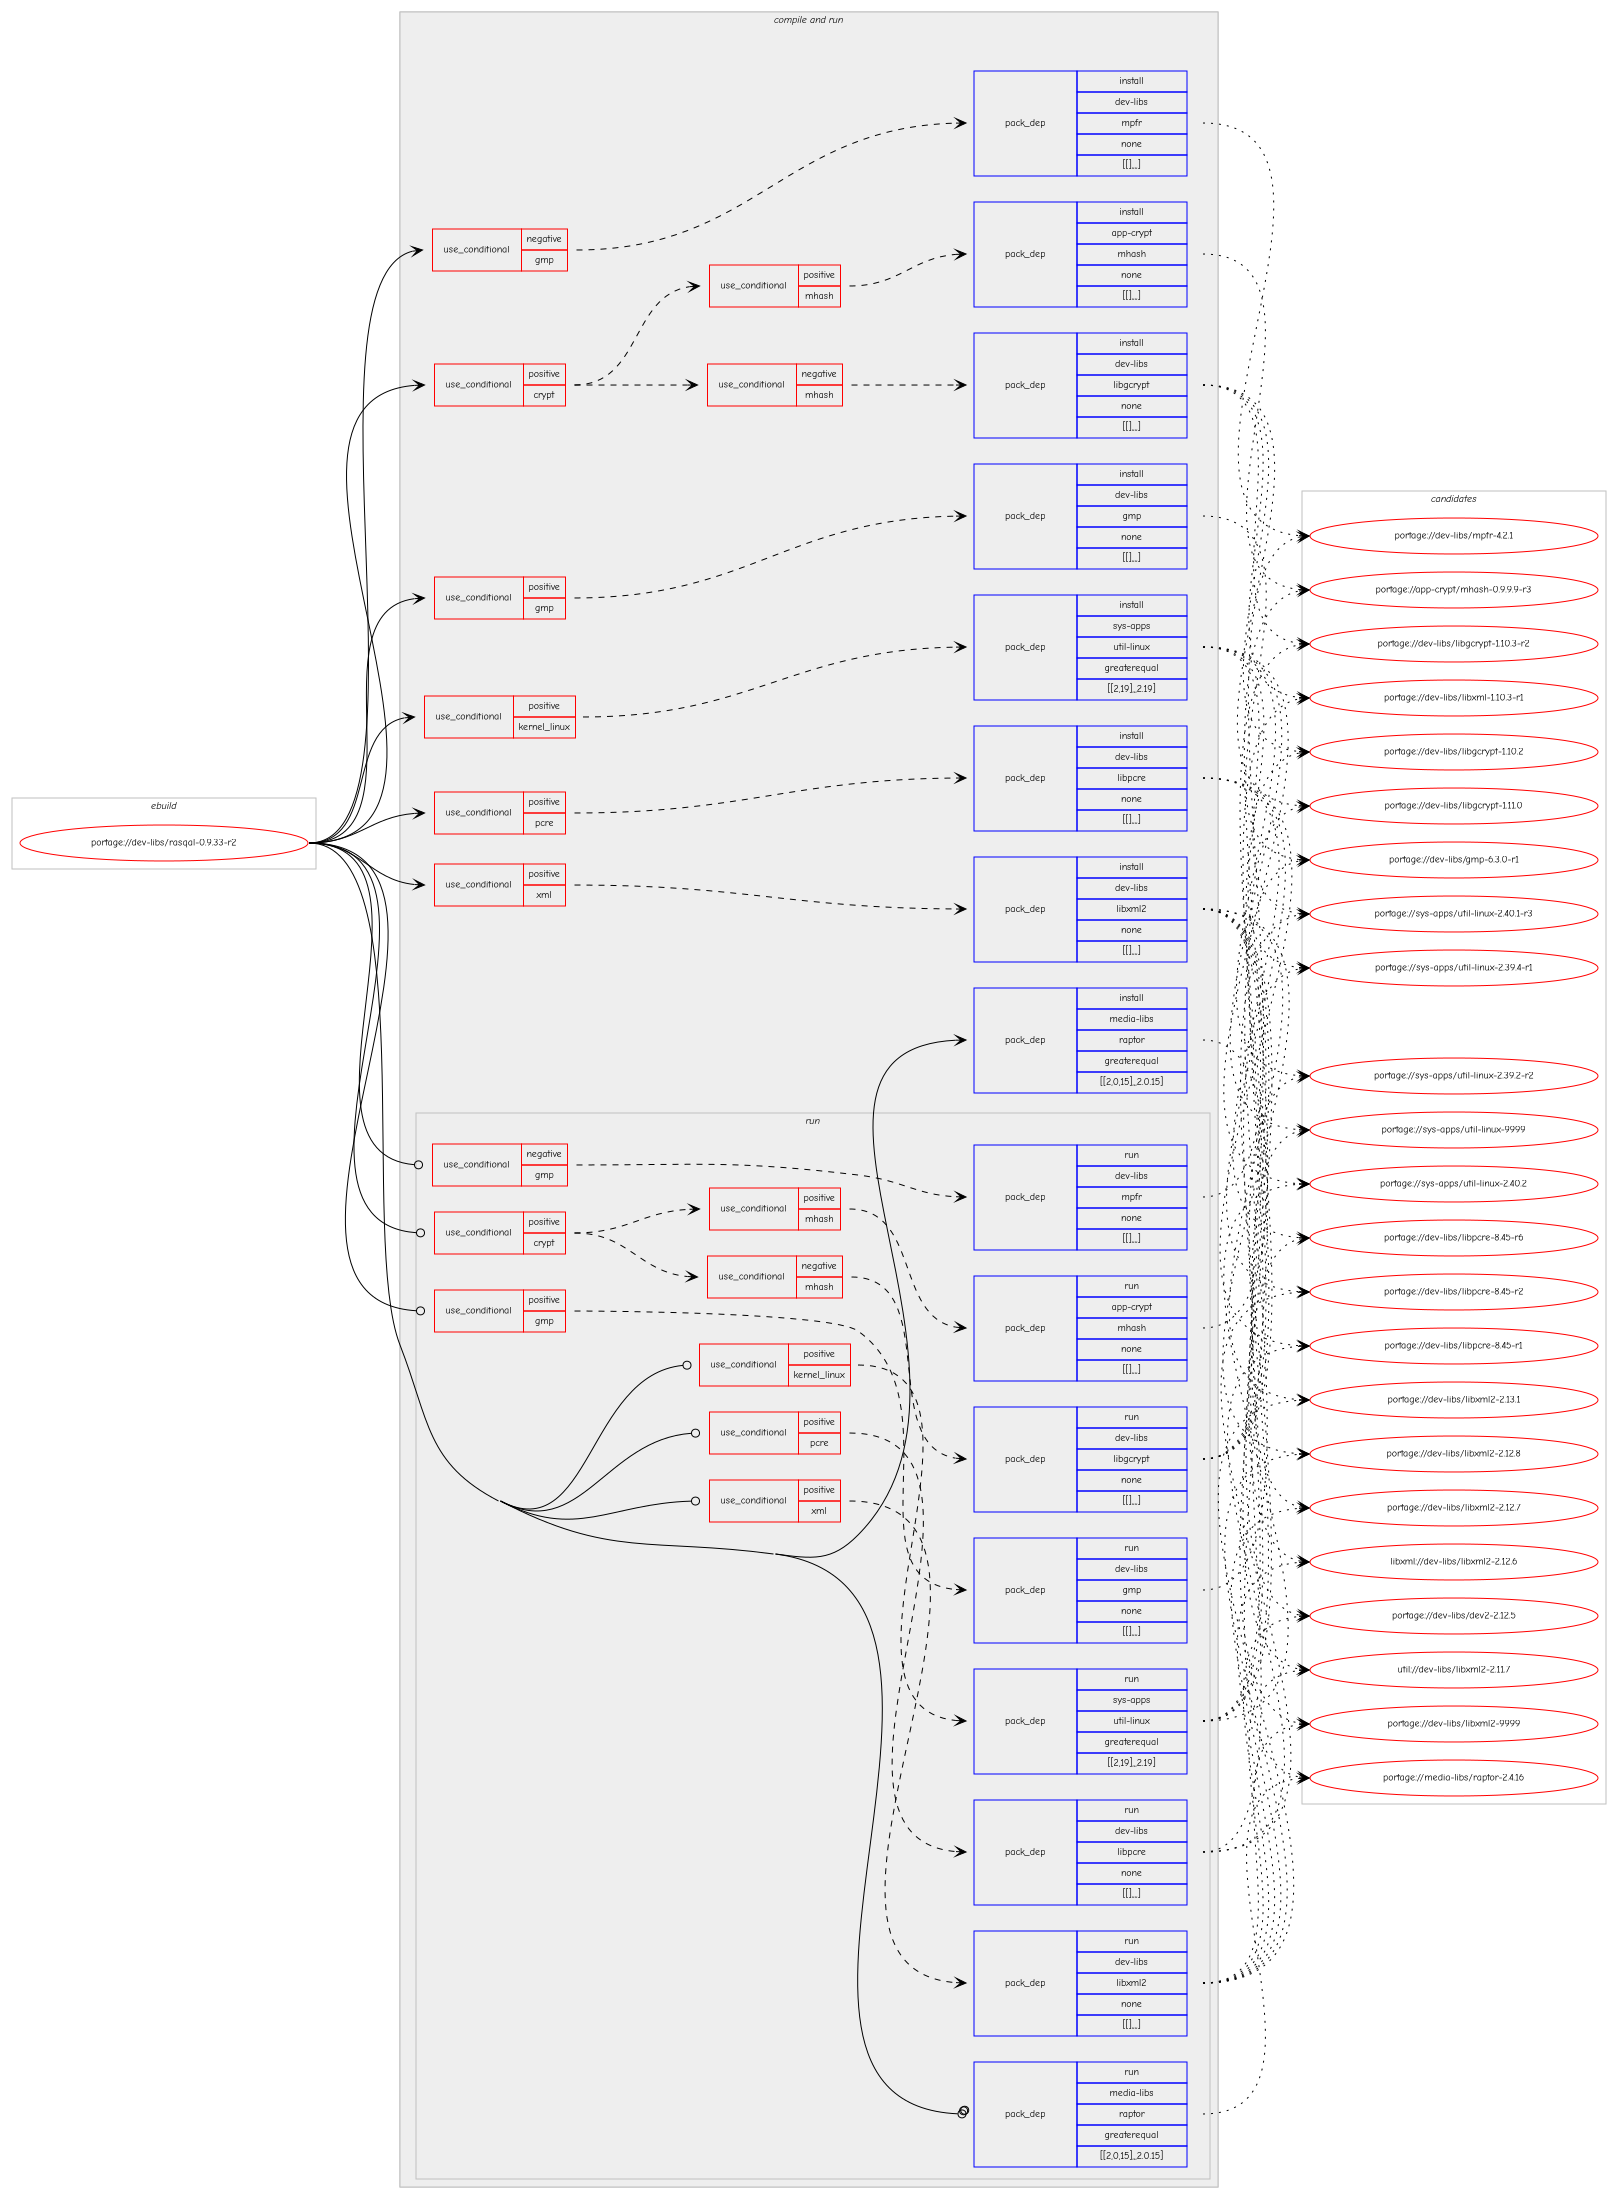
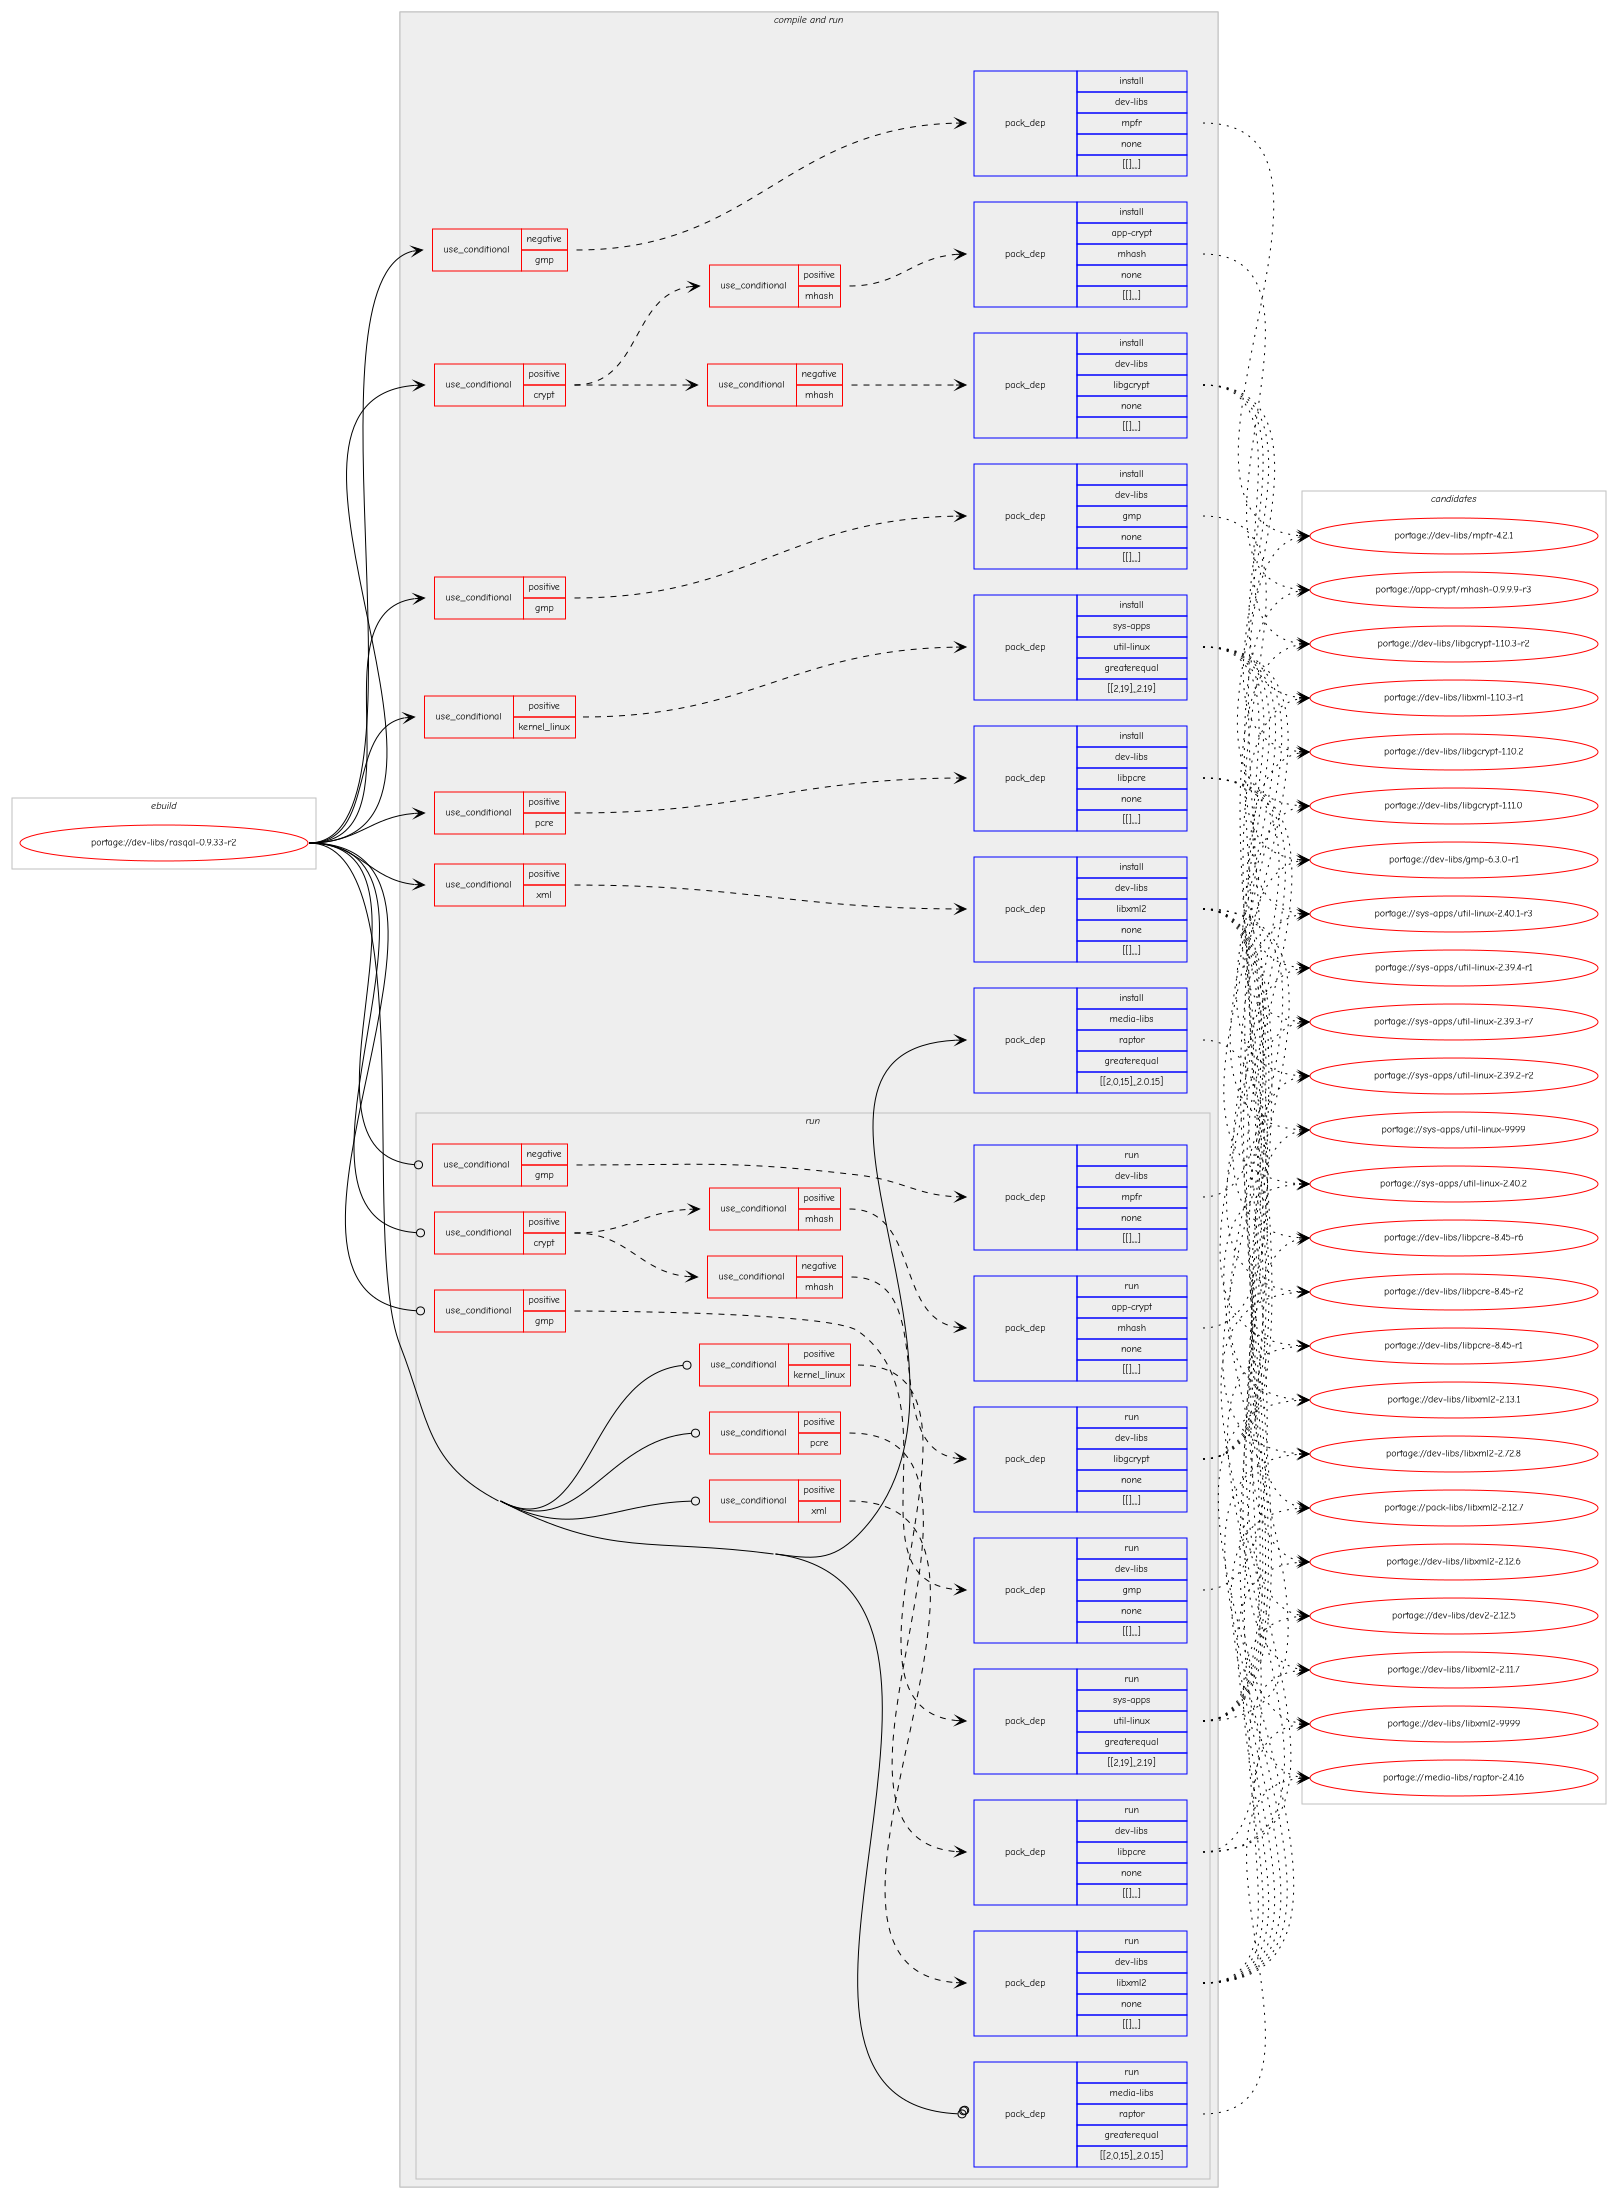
node "portage://sys-apps/util-linux-2.39.3-r7": added
node "portage://dev-libs/libxml2-2.12.8": label "portage://dev-libs/libxml2-2.12.8" -> "portage://dev-libs/libxml2-2.72.8"
node "portage://dev-libs/libxml2-2.12.7": label "portage://dev-libs/libxml2-2.12.7" -> "portage://pack-libs/libxml2-2.12.7"
node "libxml://dev-libs/libxml2-2.12.6": label "libxml://dev-libs/libxml2-2.12.6" -> "portage://dev-libs/libxml2-2.12.6"
node "util://dev-libs/libxml2-2.11.7": label "util://dev-libs/libxml2-2.11.7" -> "portage://dev-libs/libxml2-2.11.7"
